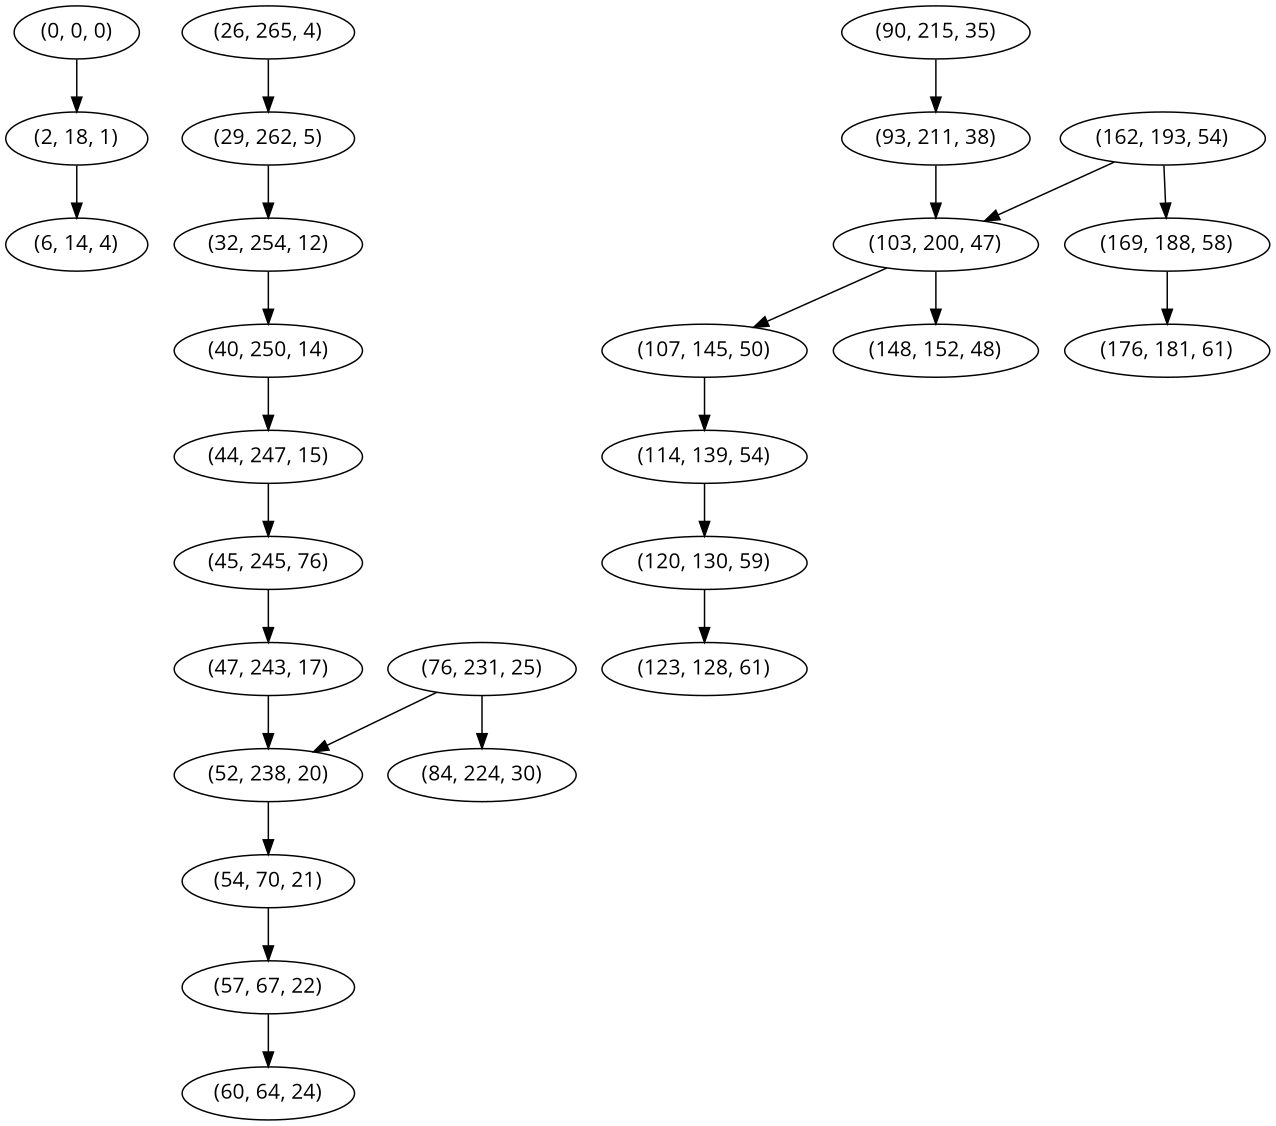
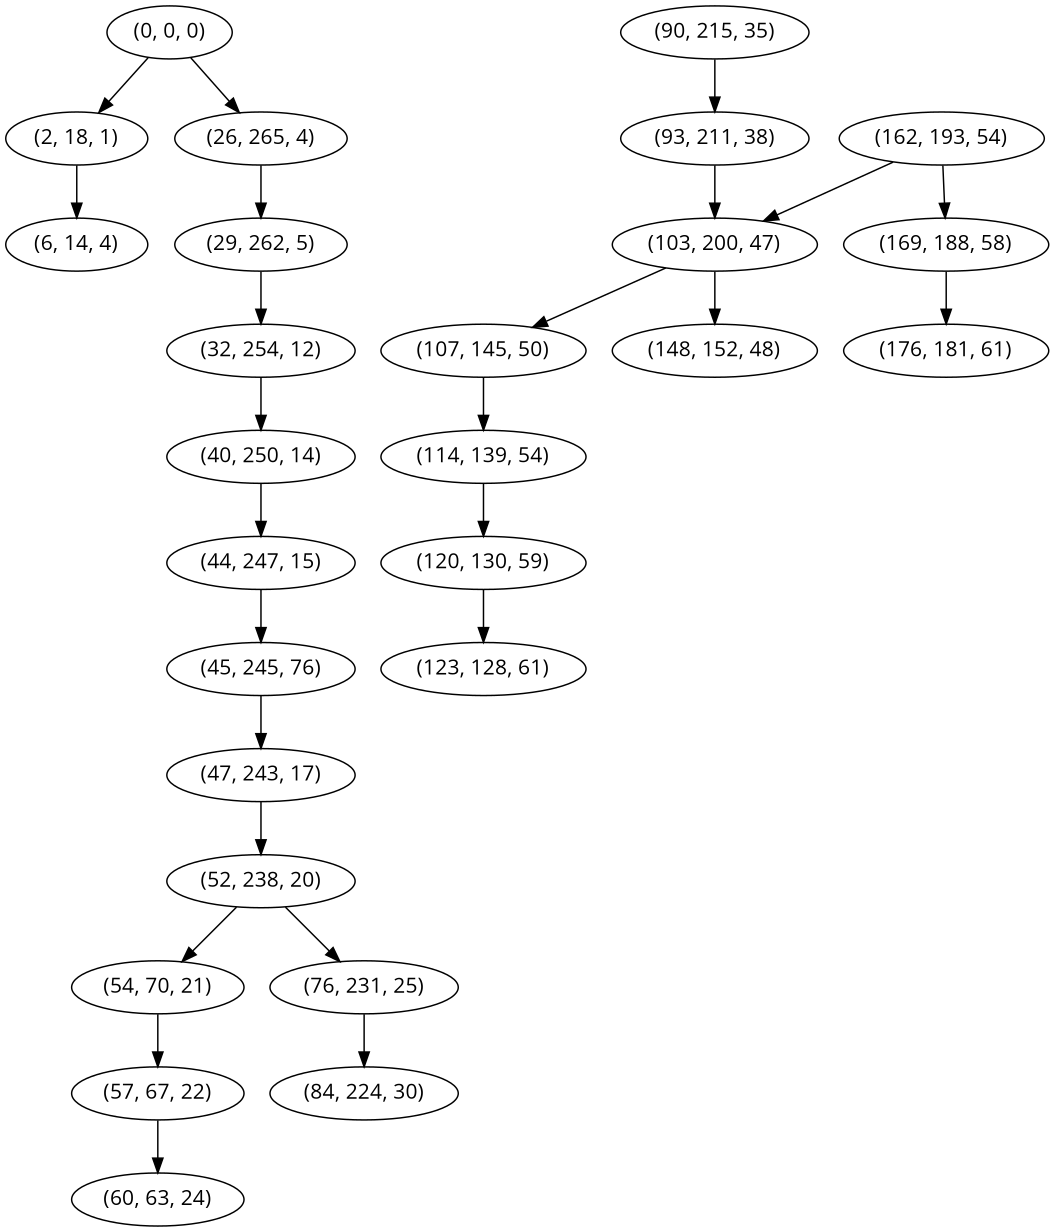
edge "(0, 0, 0)" -> "(26, 265, 4)": added
edge "(76, 231, 25)" -> "(52, 238, 20)": reversed
node "(60, 64, 24)": label "(60, 64, 24)" -> "(60, 63, 24)"
